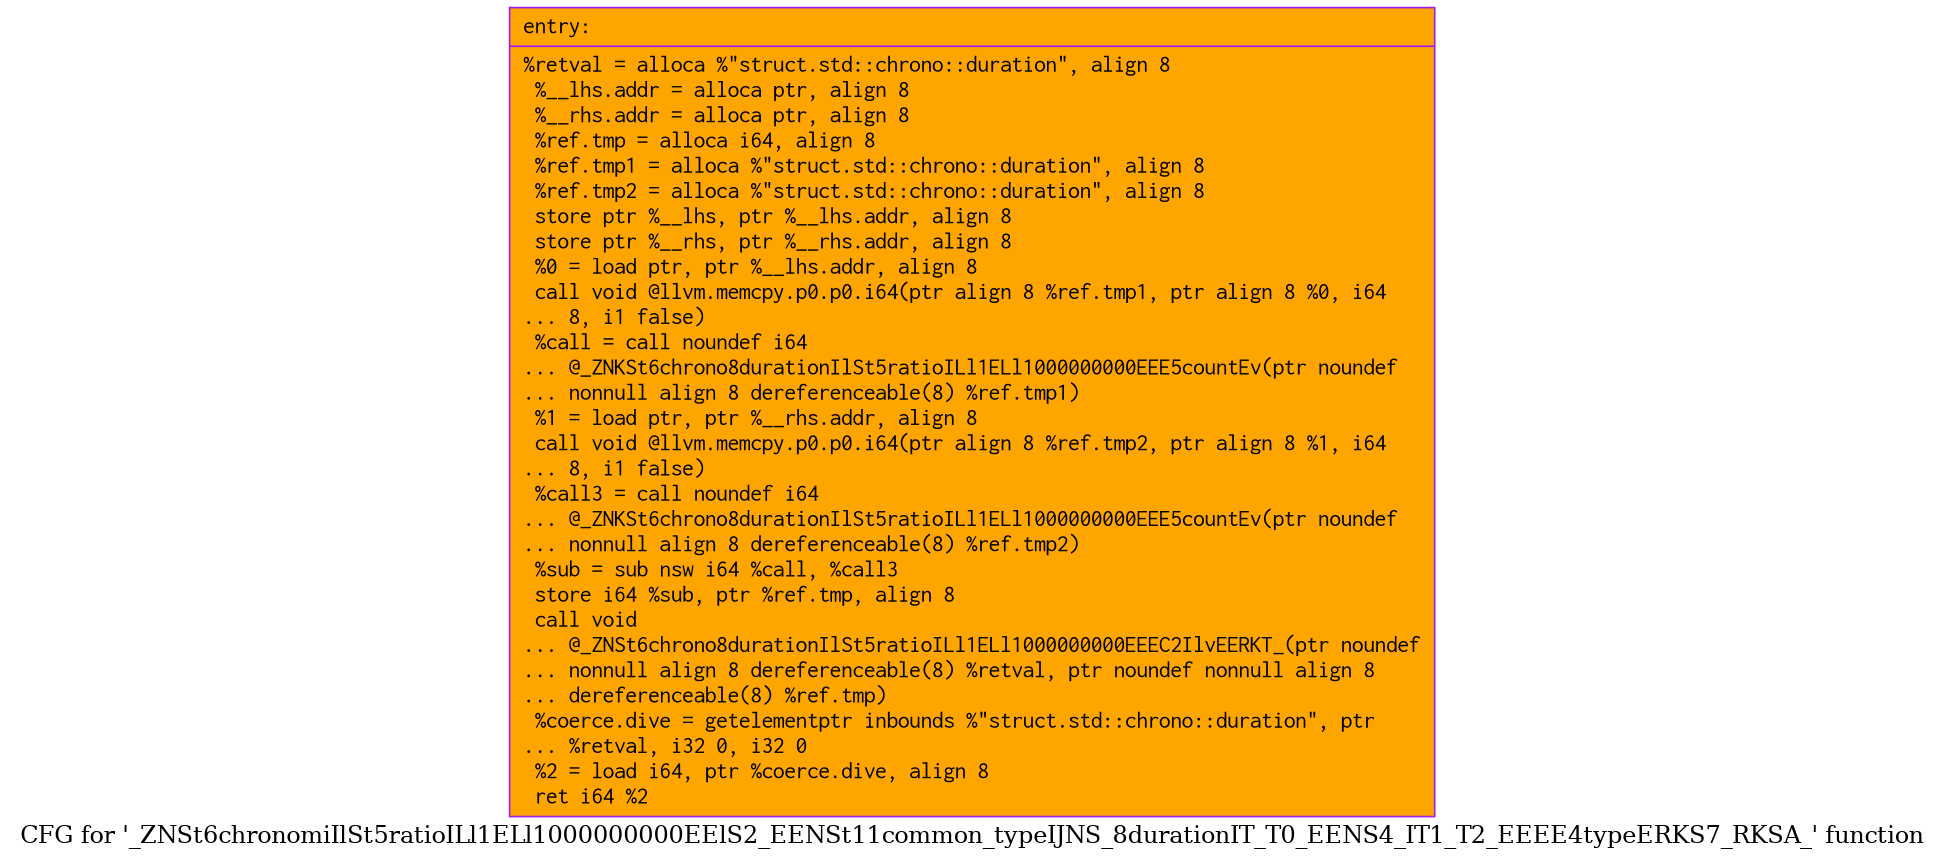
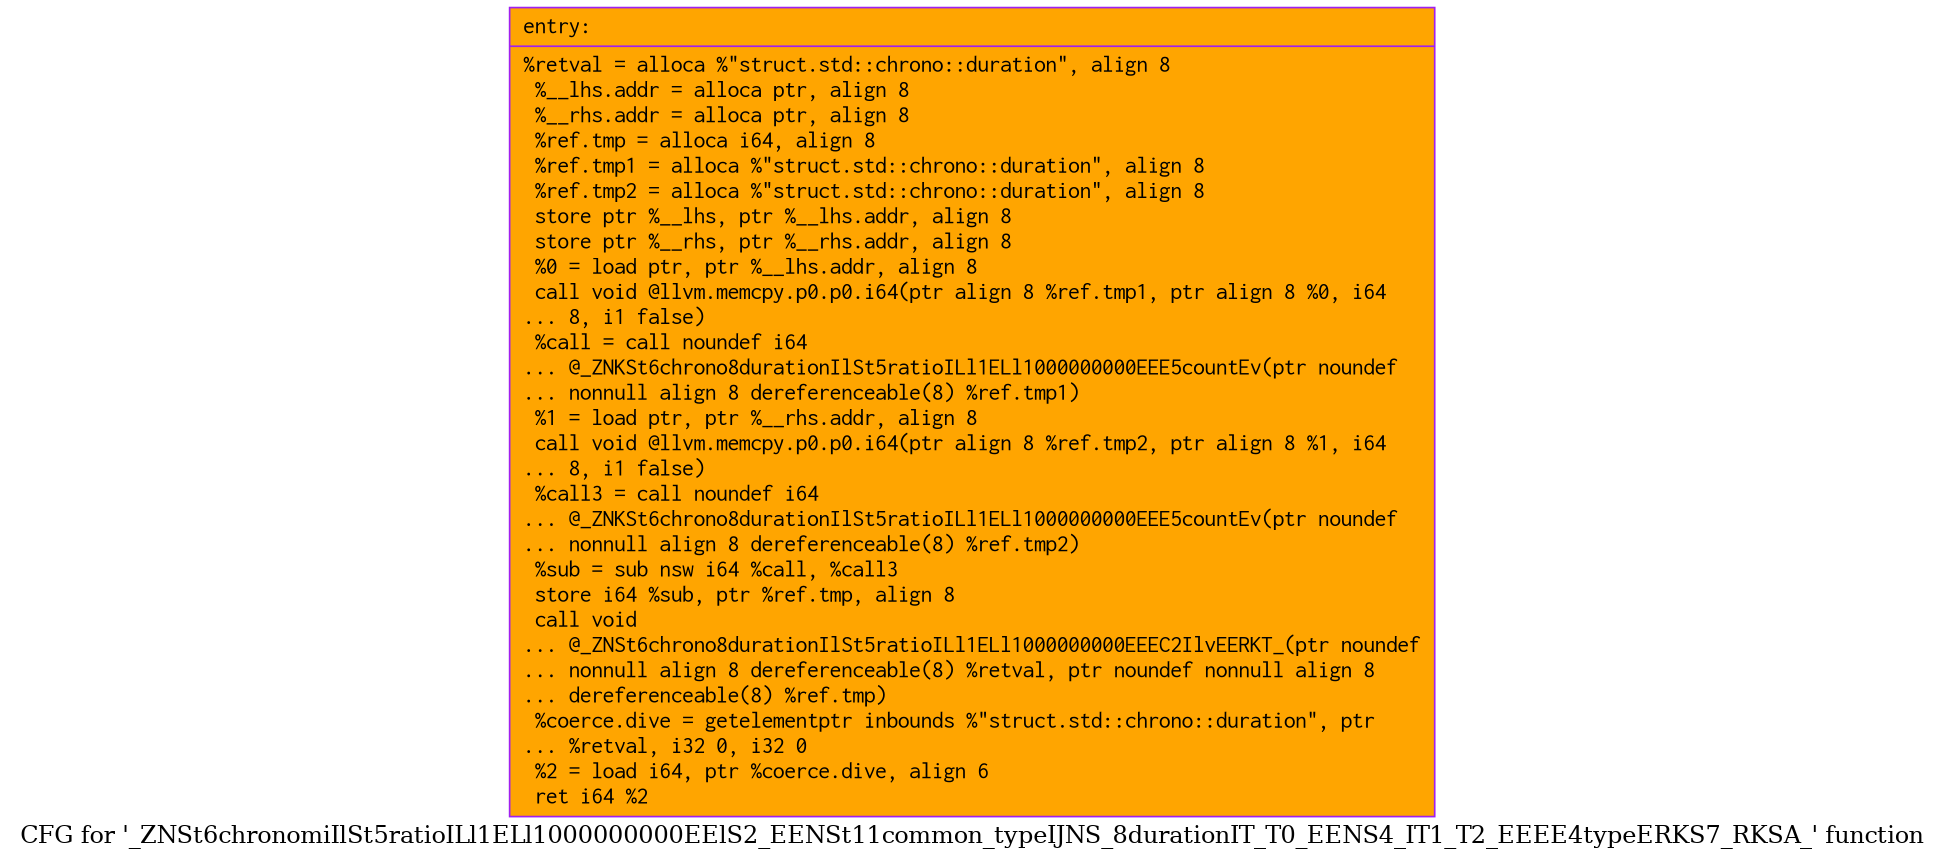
node "entry:": text "%2 = load i64, ptr %coerce.dive, align 8" -> "%2 = load i64, ptr %coerce.dive, align 6"
